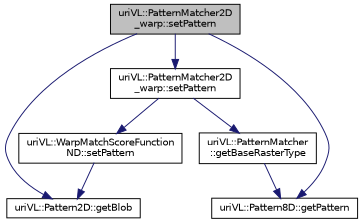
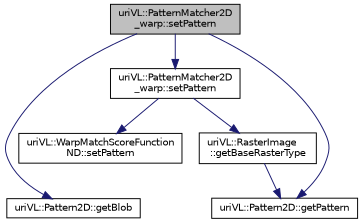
node "uriVL::PatternMatcher ::getBaseRasterType": label "uriVL::PatternMatcher ::getBaseRasterType" -> "uriVL::RasterImage ::getBaseRasterType"
edge "uriVL::WarpMatchScoreFunction ND::setPattern" -> "uriVL::Pattern2D::getBlob": removed
node "uriVL::Pattern8D::getPattern": label "uriVL::Pattern8D::getPattern" -> "uriVL::Pattern2D::getPattern"
